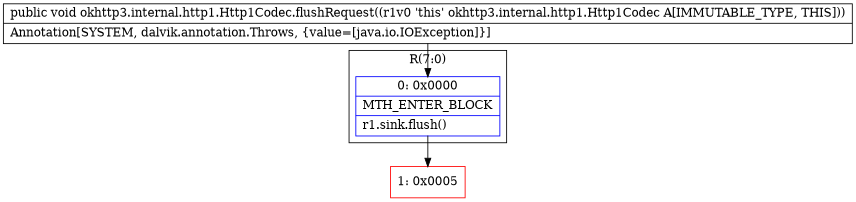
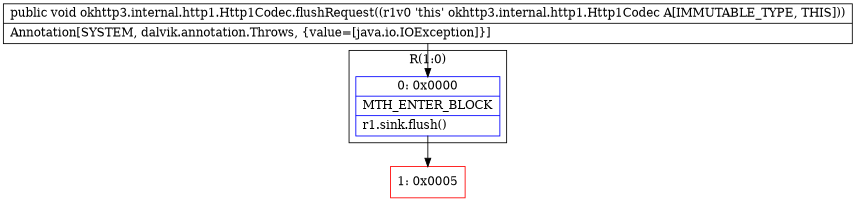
cluster "R(7:0)": label "R(7:0)" -> "R(1:0)"
